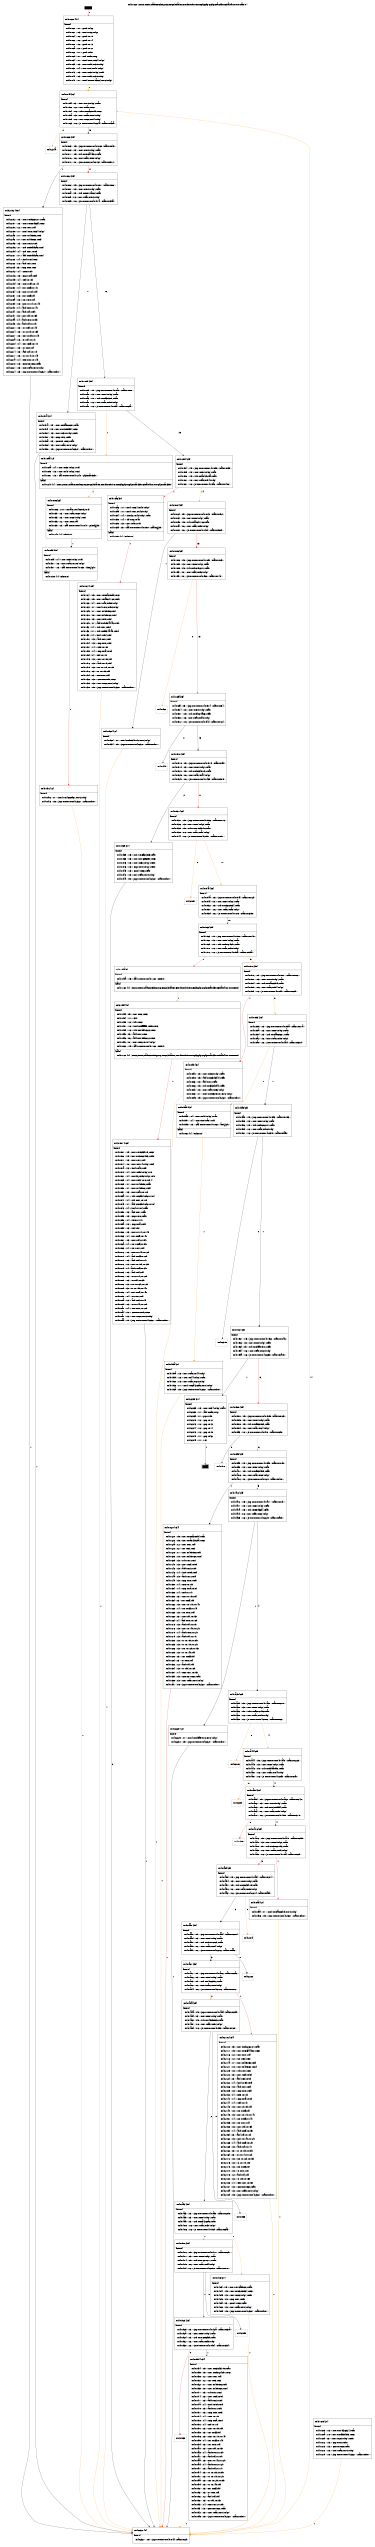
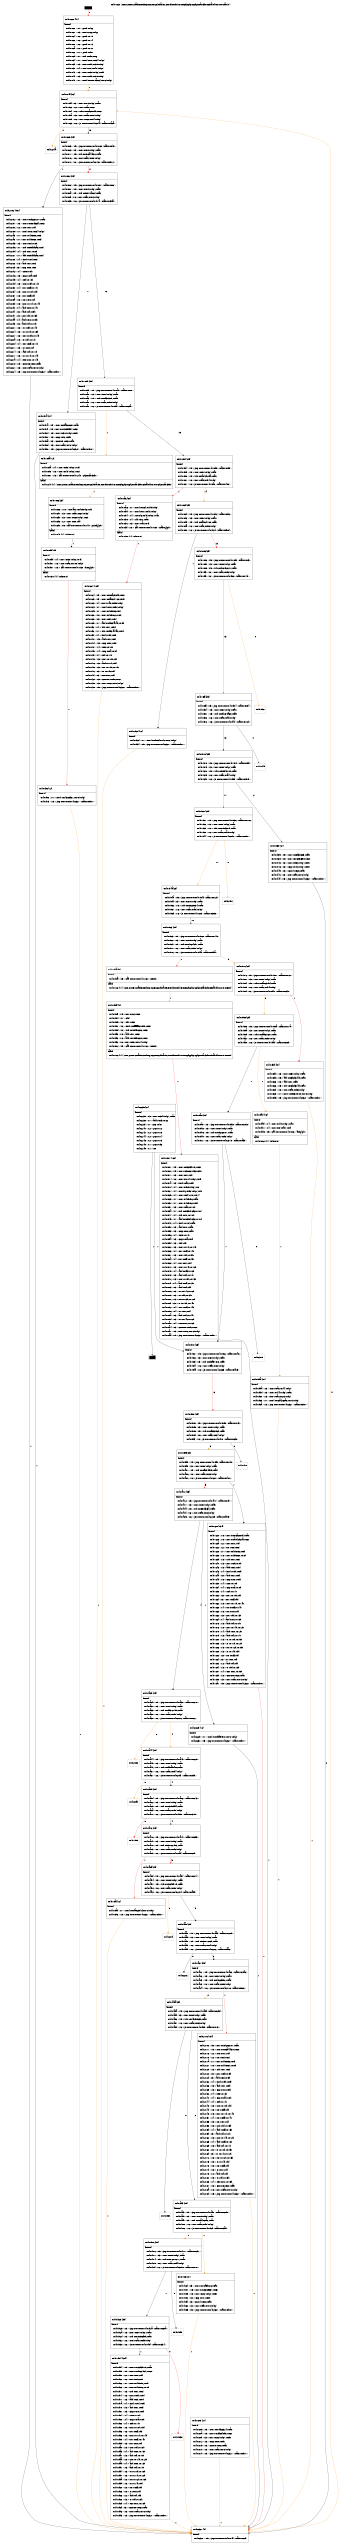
edge "0x4019c7 [25]" -> "0x402235 [21]": reversed
